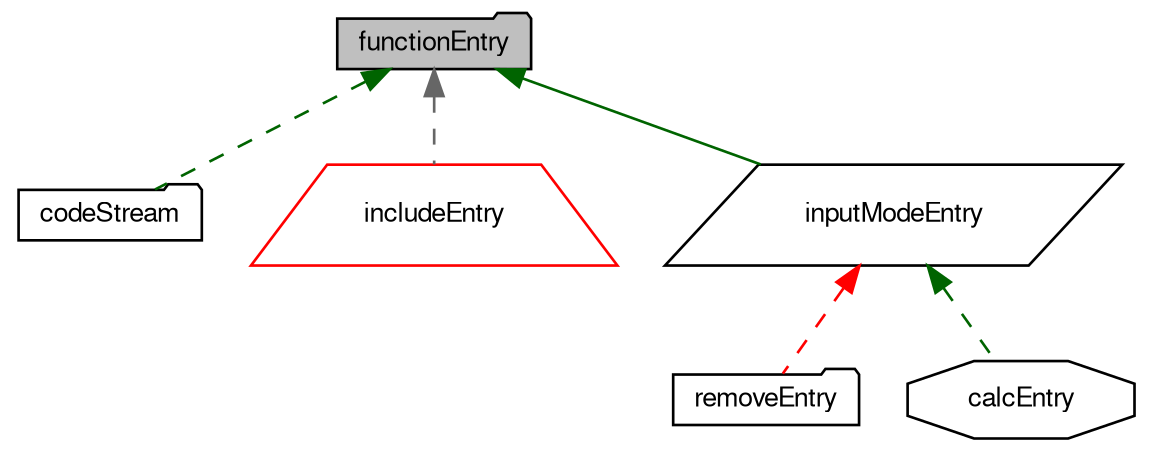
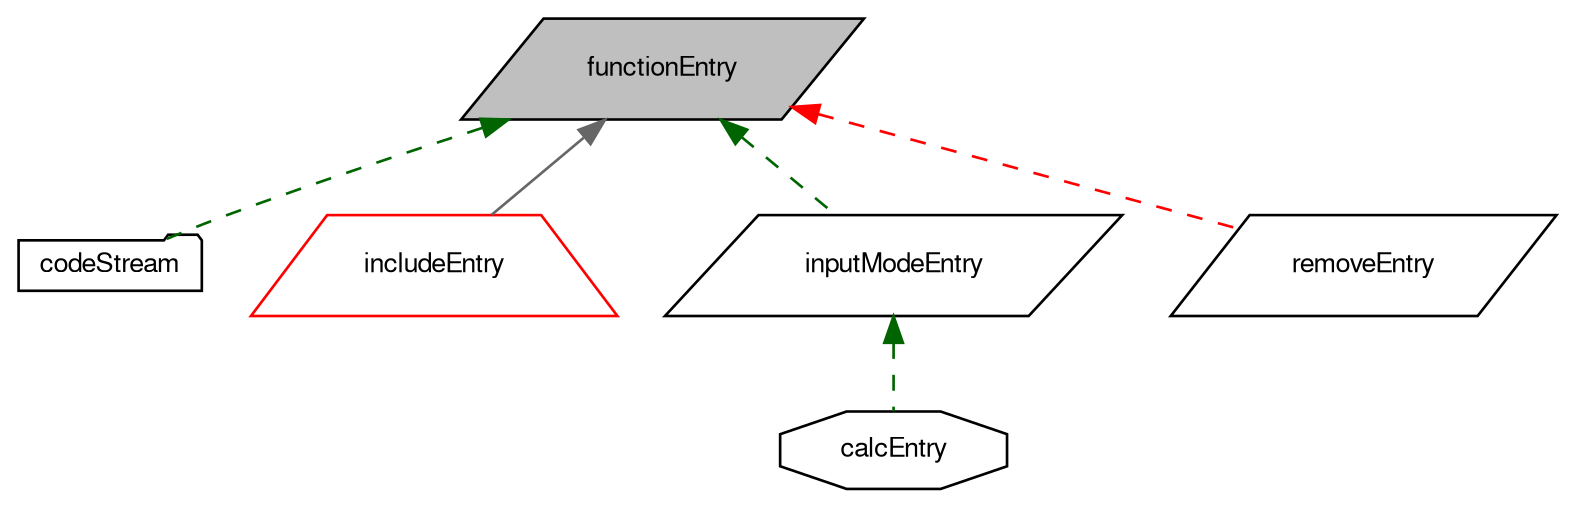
node "functionEntry": shape folder -> parallelogram
edge "inputModeEntry" -> "functionEntry": style solid -> dashed
edge "includeEntry" -> "functionEntry": style dashed -> solid
edge "removeEntry" -> "inputModeEntry": now "removeEntry" -> "functionEntry"
node "removeEntry": shape folder -> parallelogram
